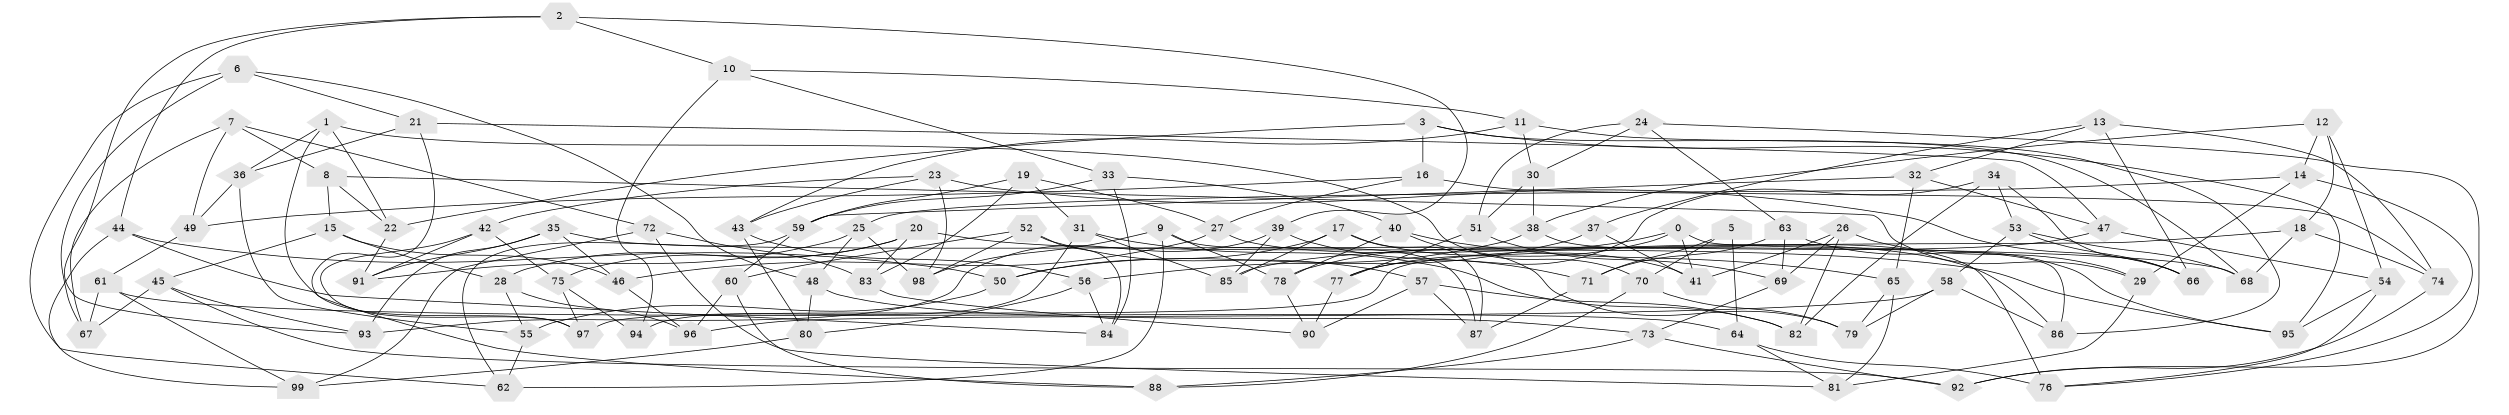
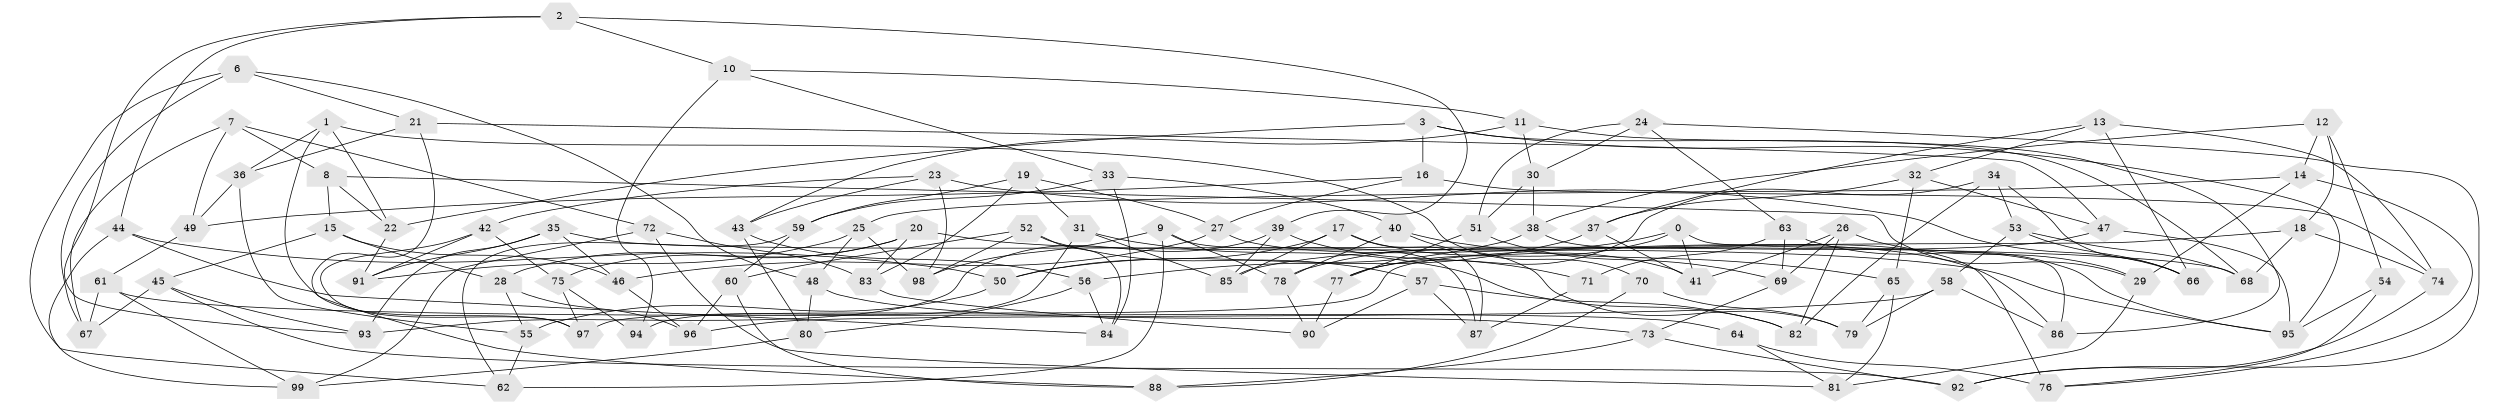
edge "32" -- "59": now "32" -- "37"
node "5": removed
edge "47" -- "54": now "47" -- "95"
